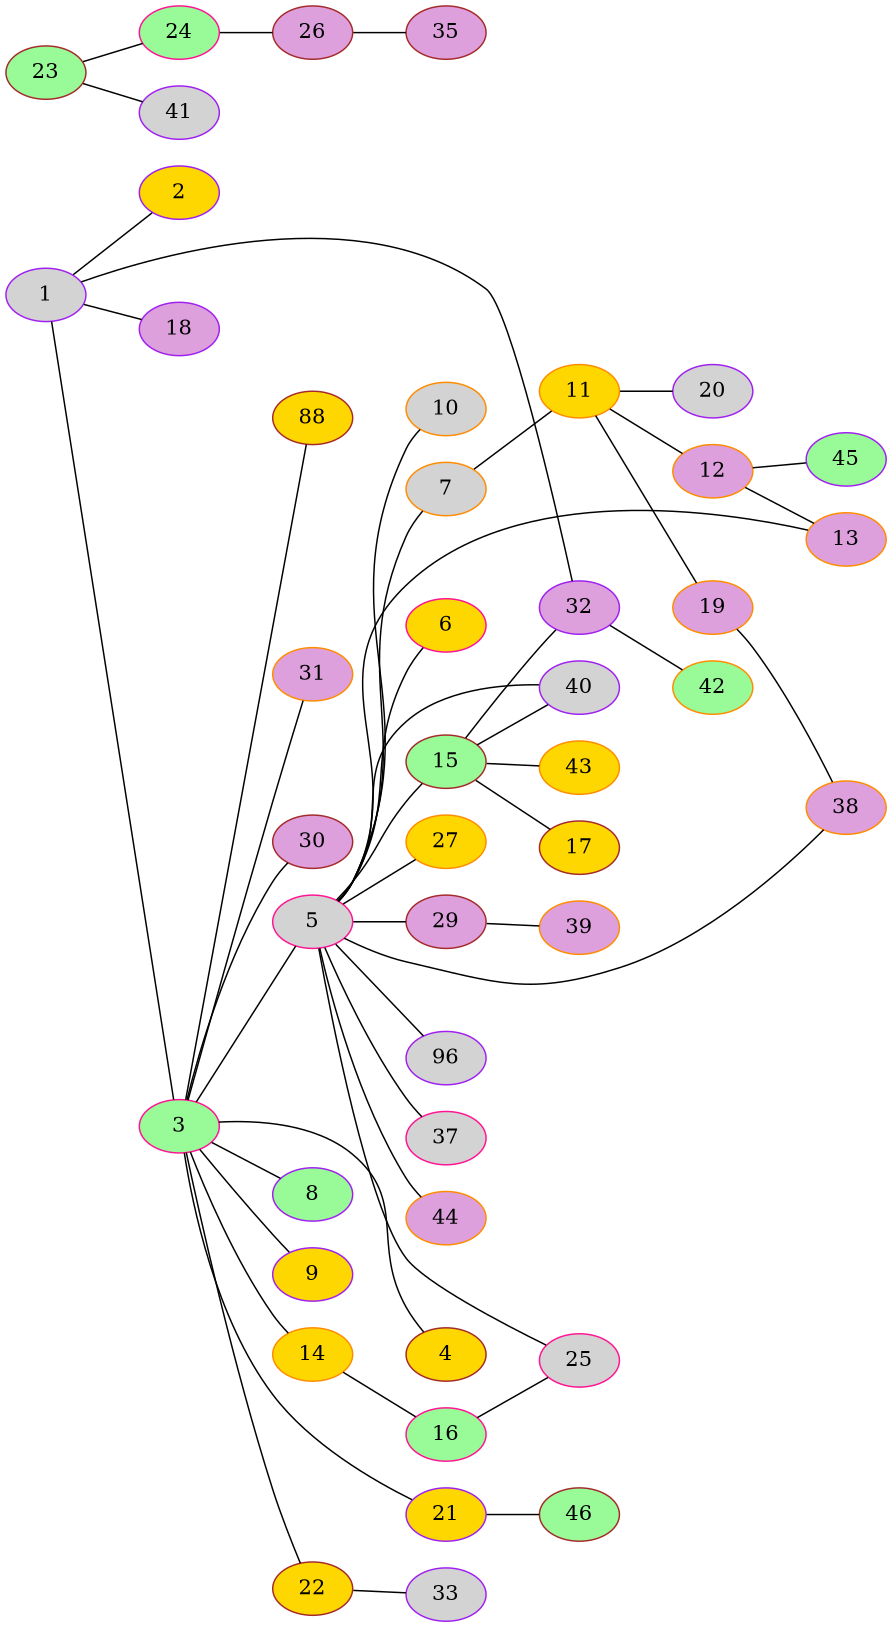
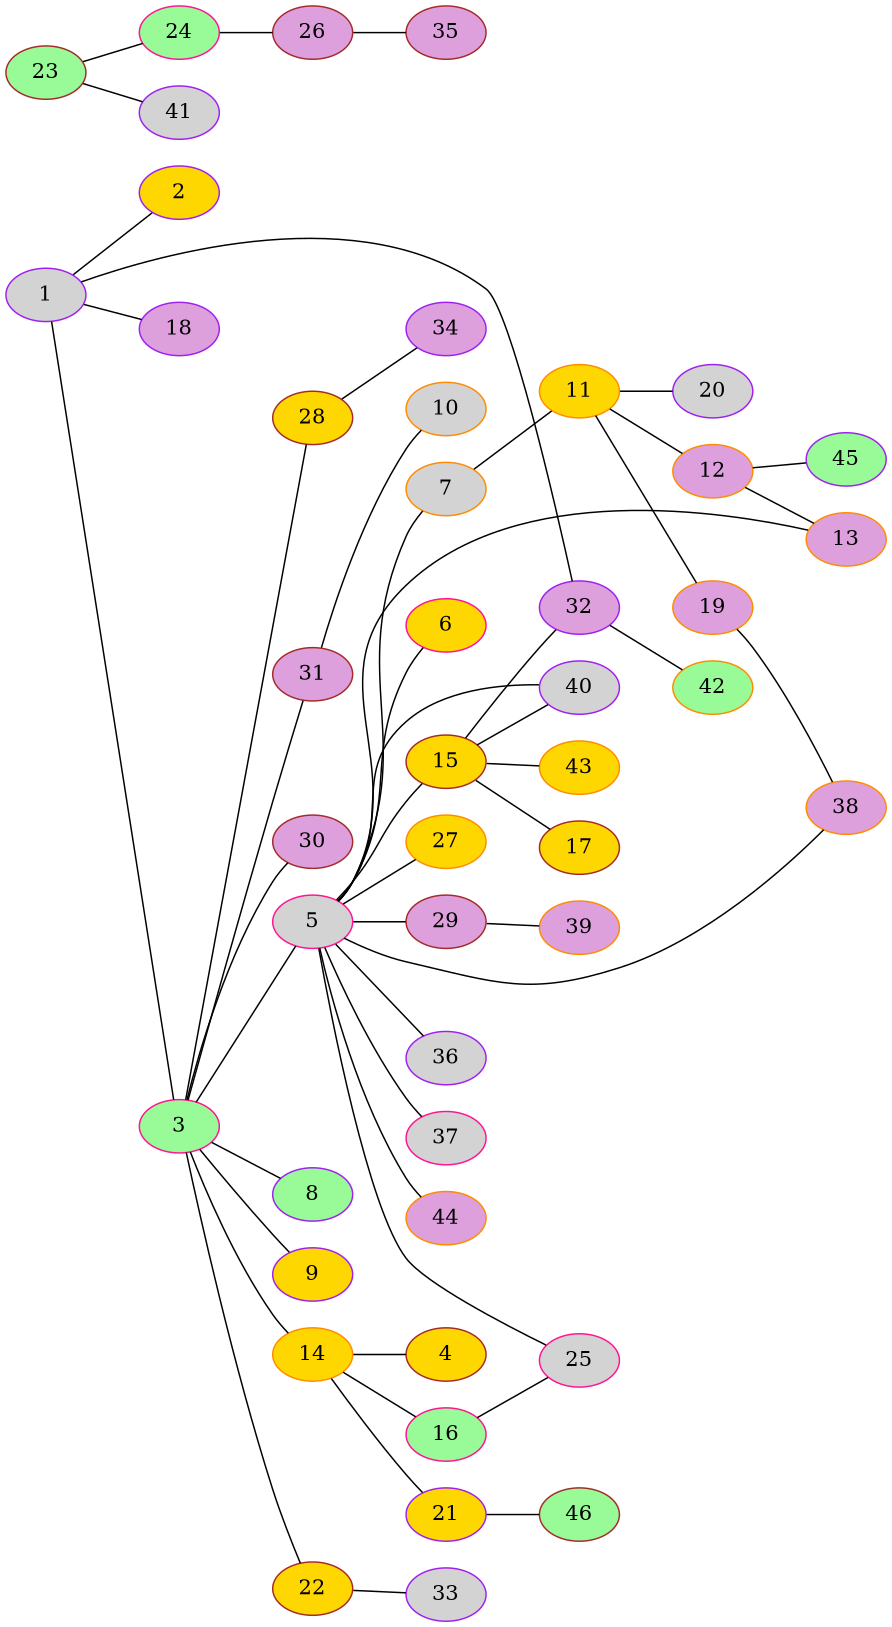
node "34": added
node "88": label "88" -> "28"
edge "10" -- "5": now "10" -- "31"
node "31": color darkorange -> brown
node "15": fillcolor palegreen -> gold
node "96": label "96" -> "36"
edge "3" -- "4": now "14" -- "4"
edge "3" -- "21": now "14" -- "21"
